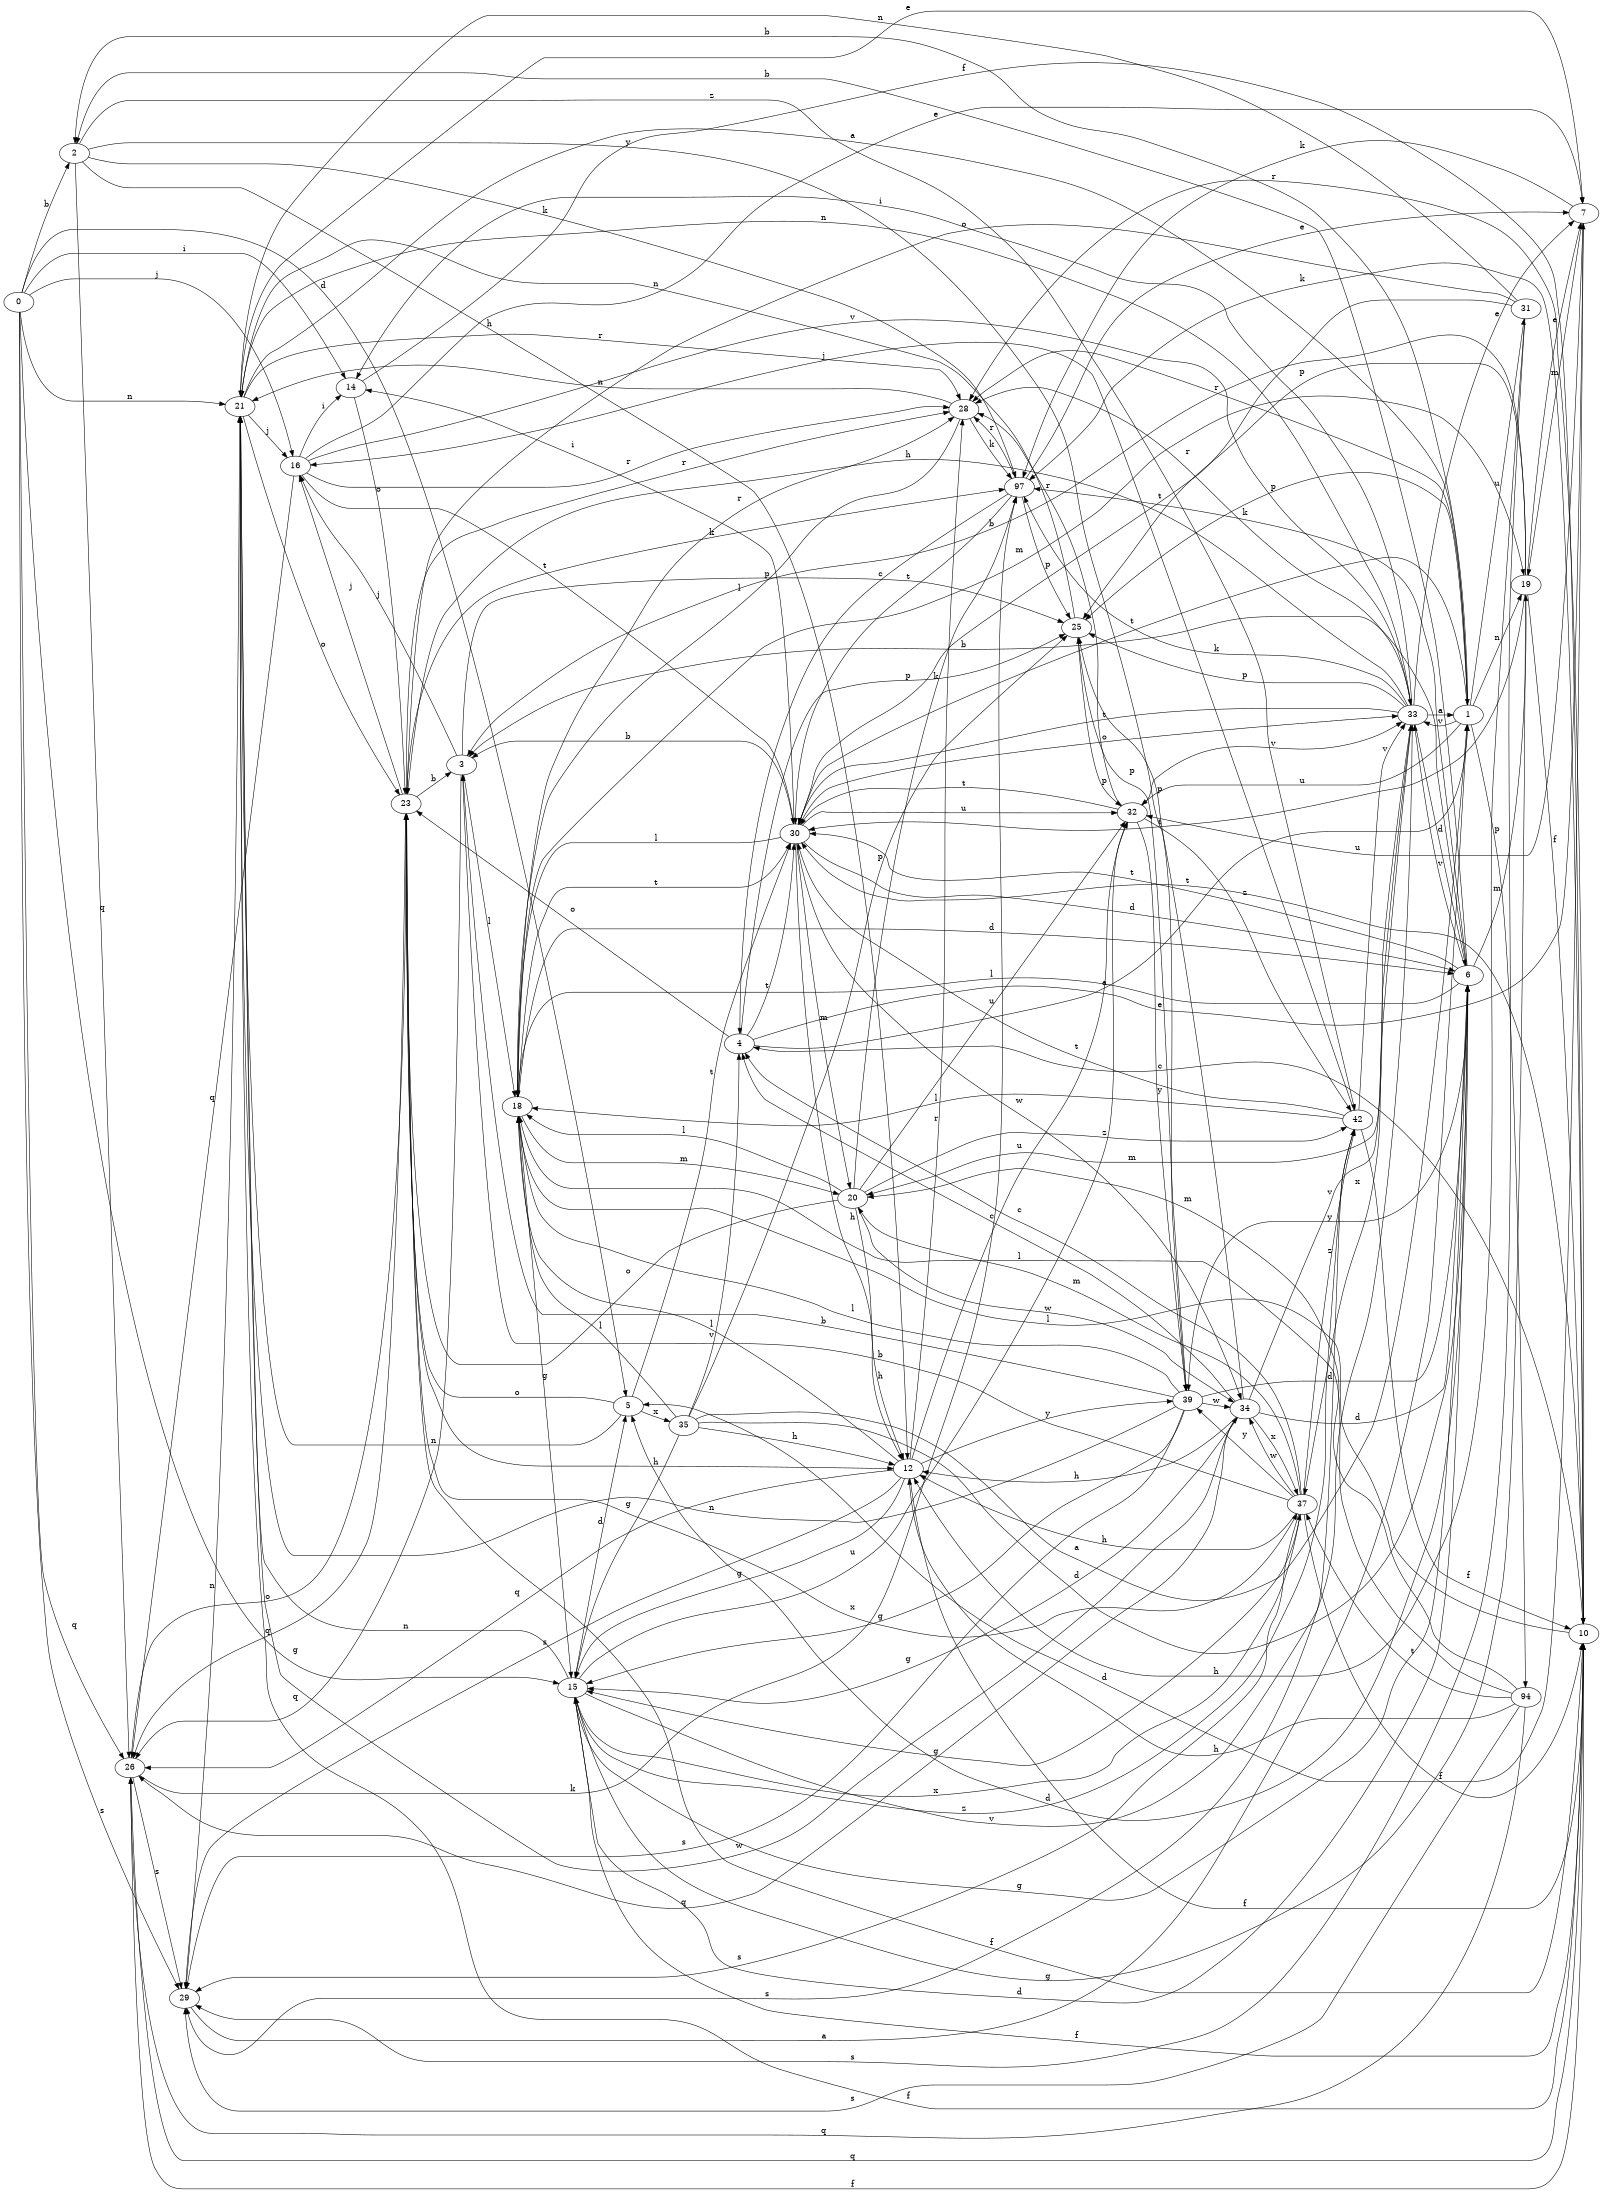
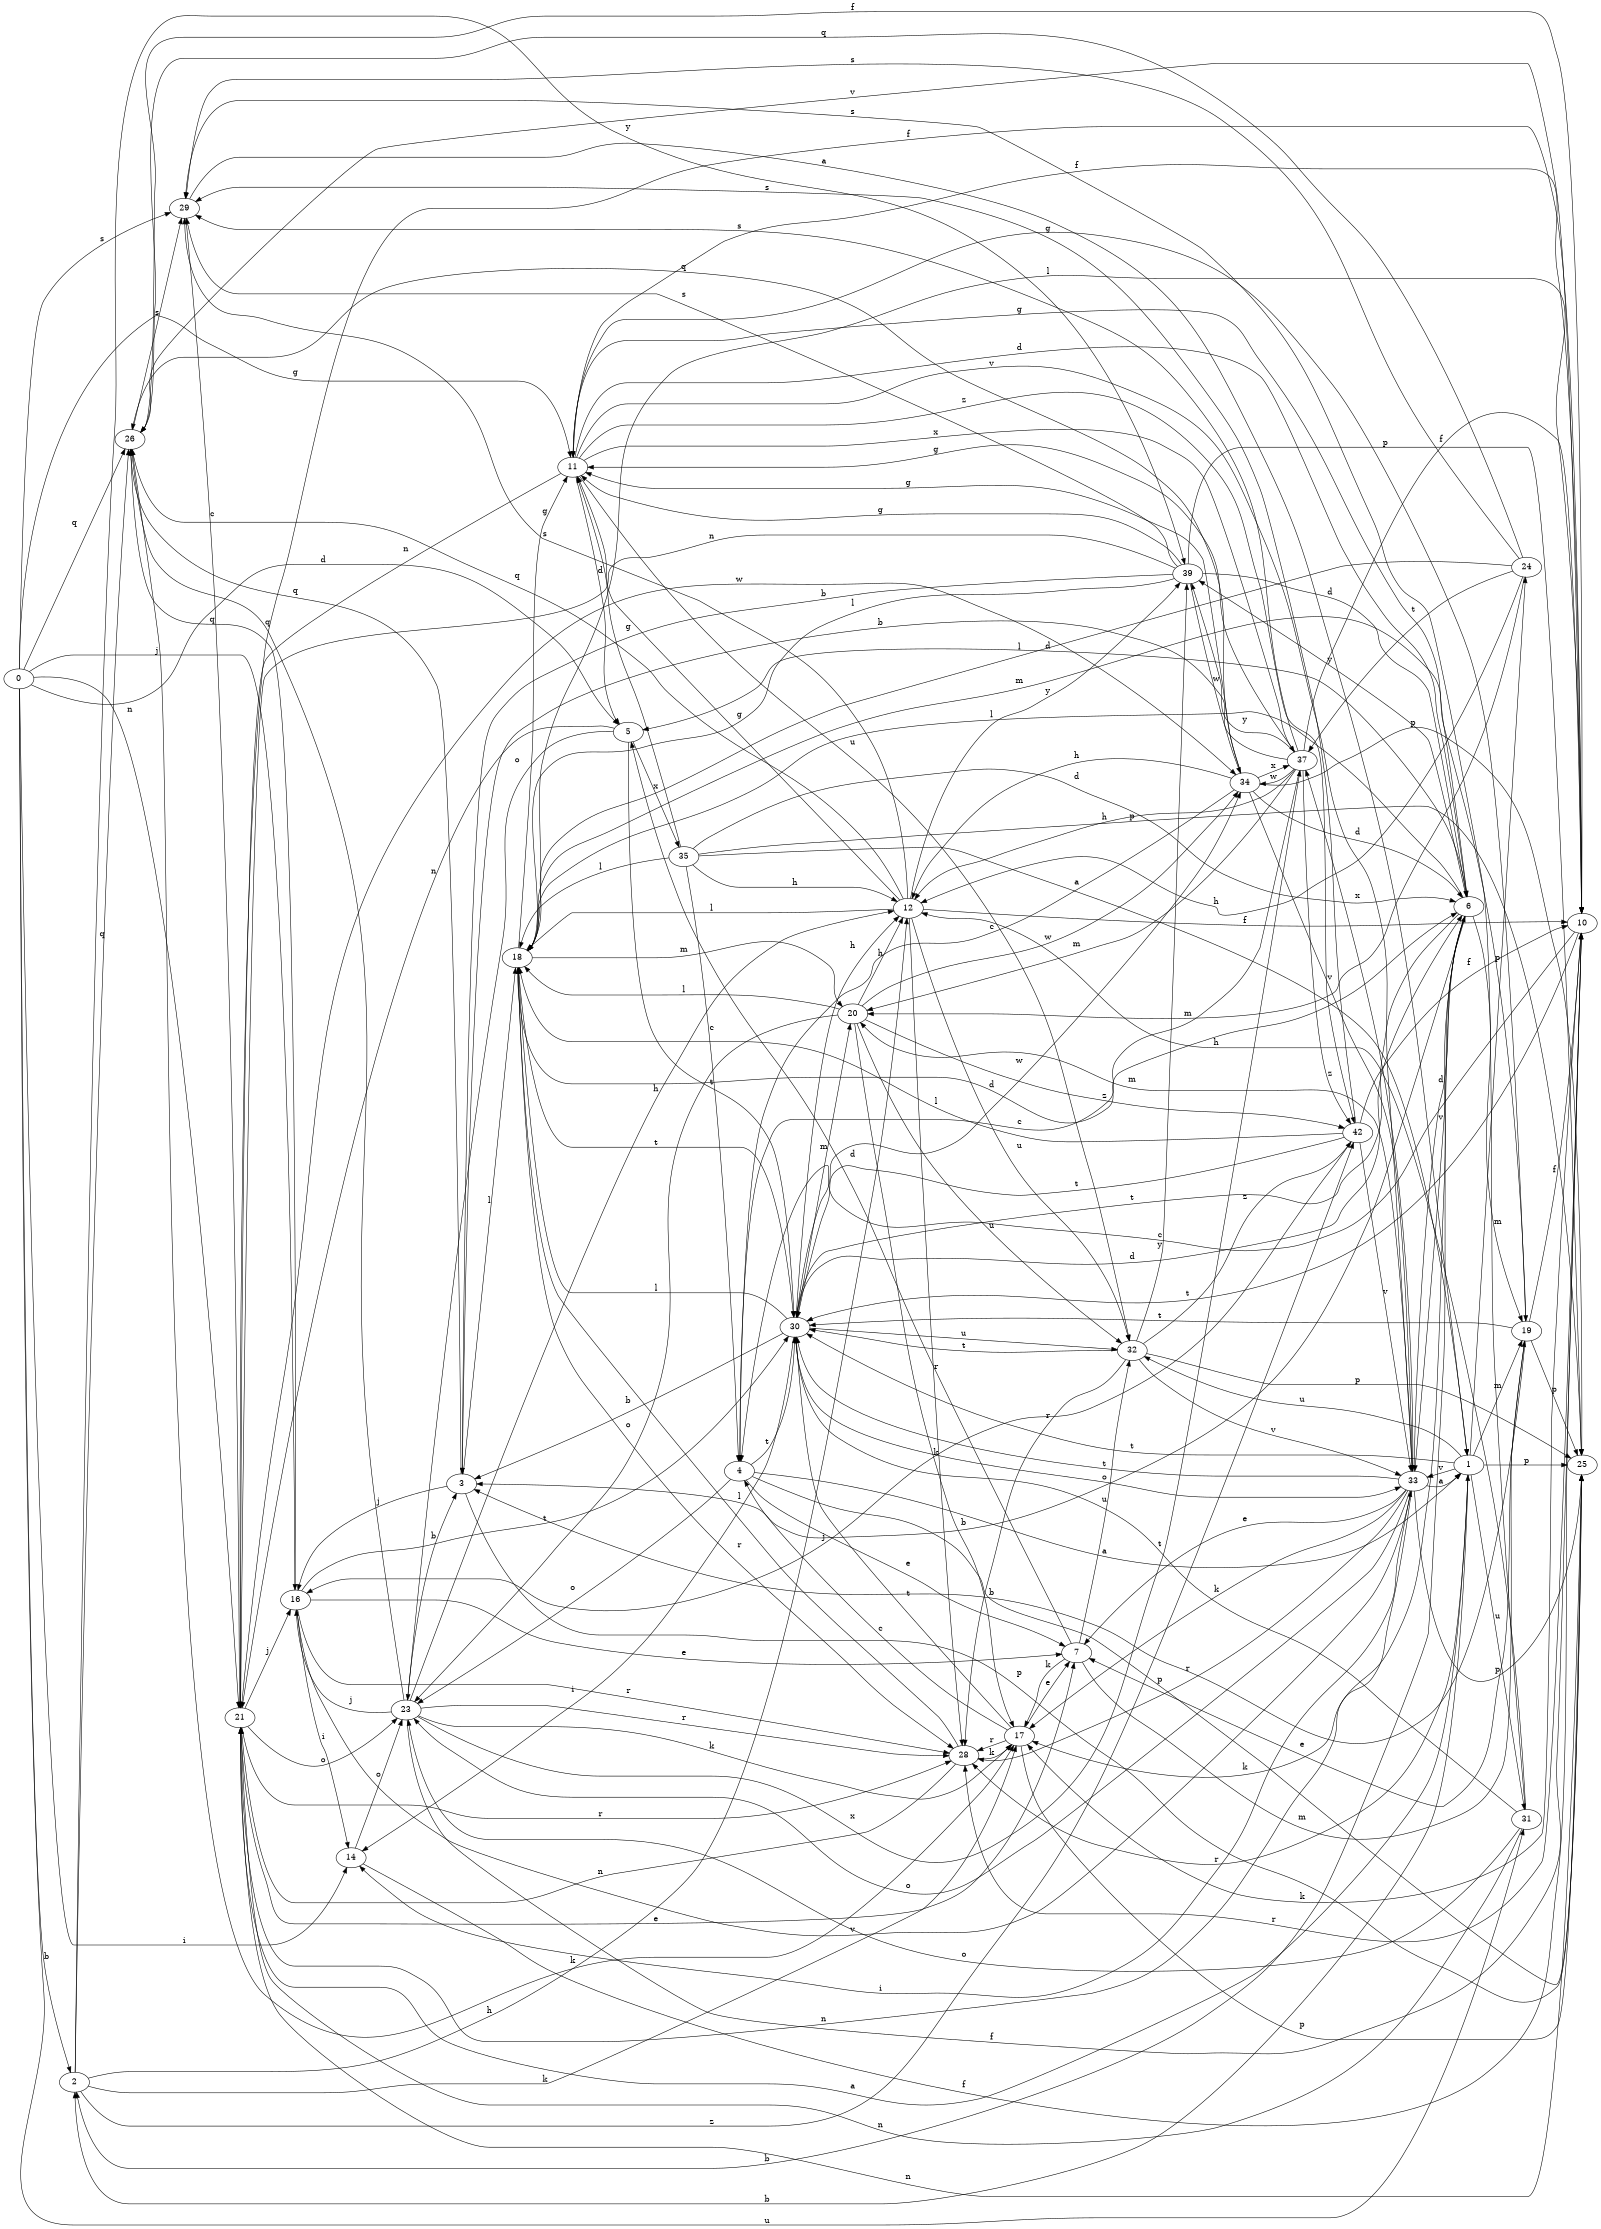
edge "33" -> "23": label "h" -> "o"
node "97": label "97" -> "17"
edge "1" -> "19": label "n" -> "m"
edge "25" -> "32": reversed
edge "35" -> "4": label "v" -> "c"
edge "26" -> "23": removed, label "o"
edge "29" -> "21": label "n" -> "c"
node "15": label "15" -> "11"
node "94": label "94" -> "24"
edge "10" -> "26": label "q" -> "v"
edge "0" -> "31": added, label "u"
